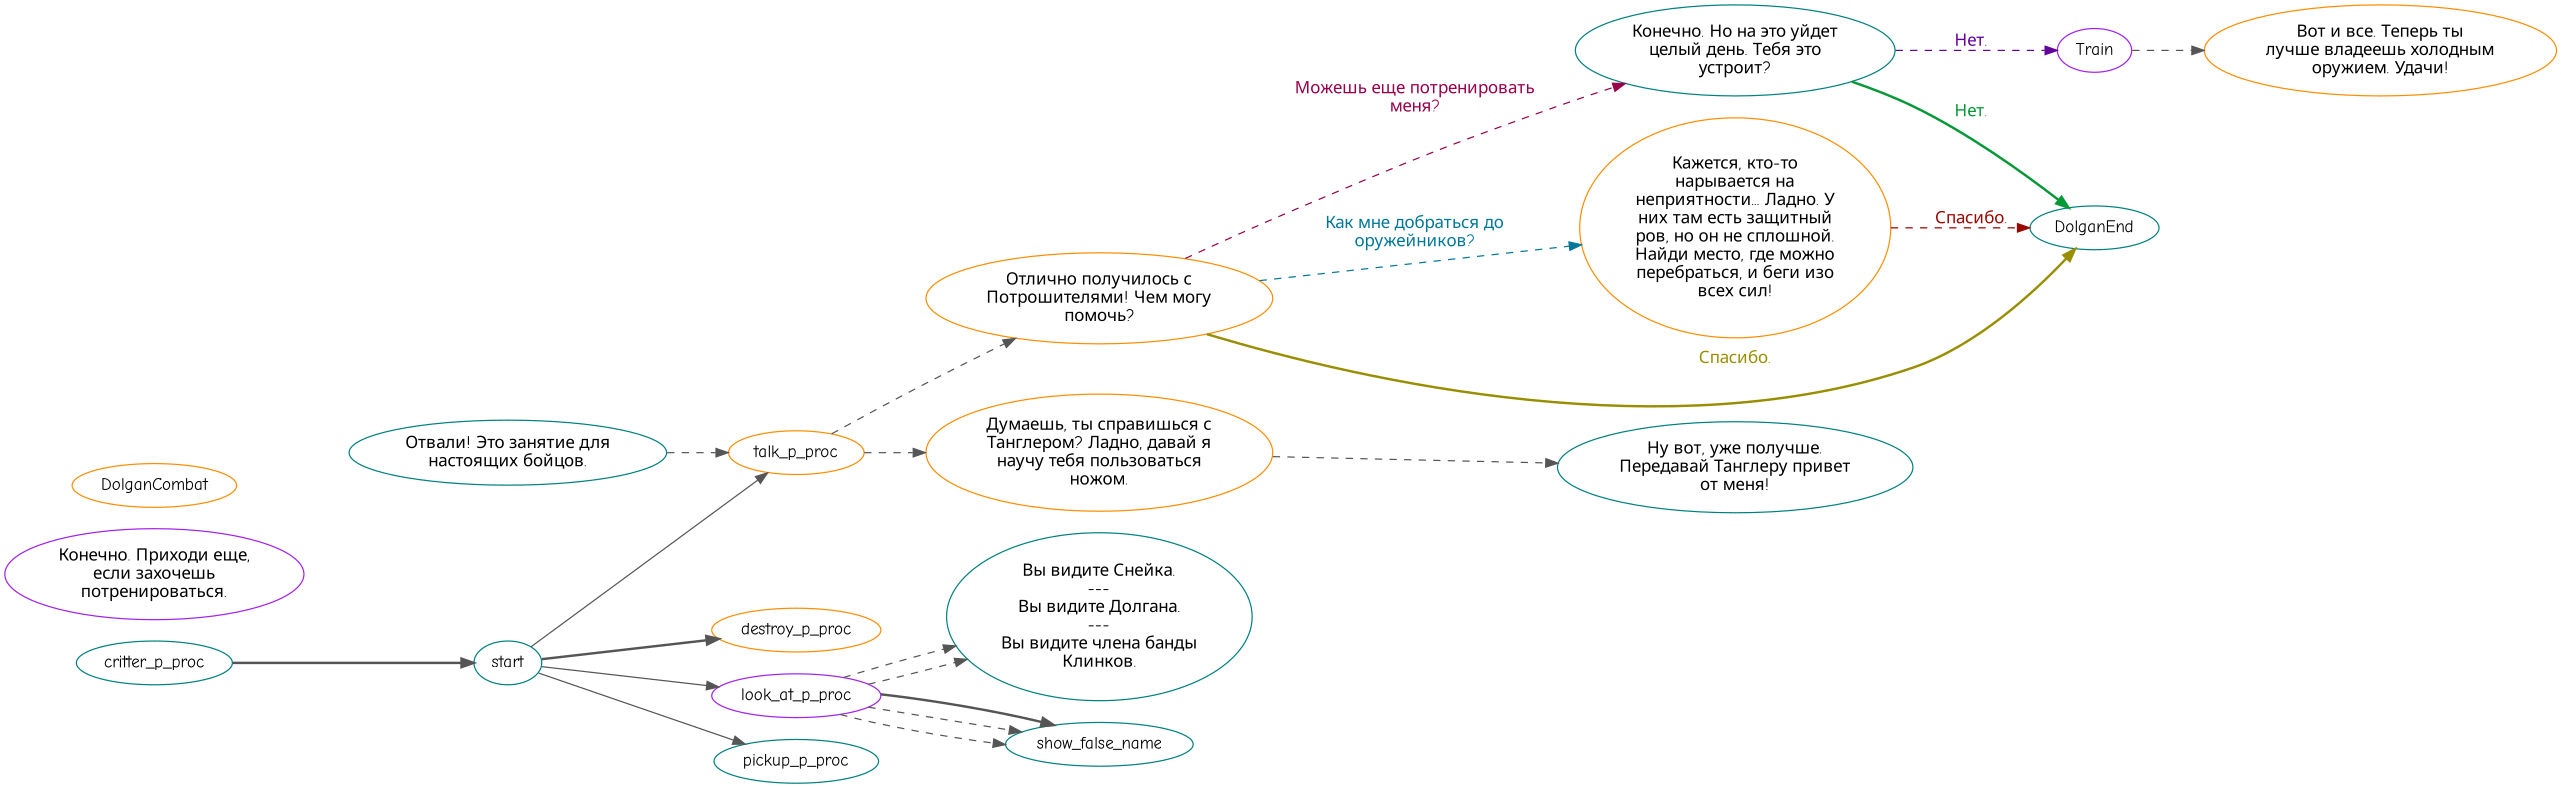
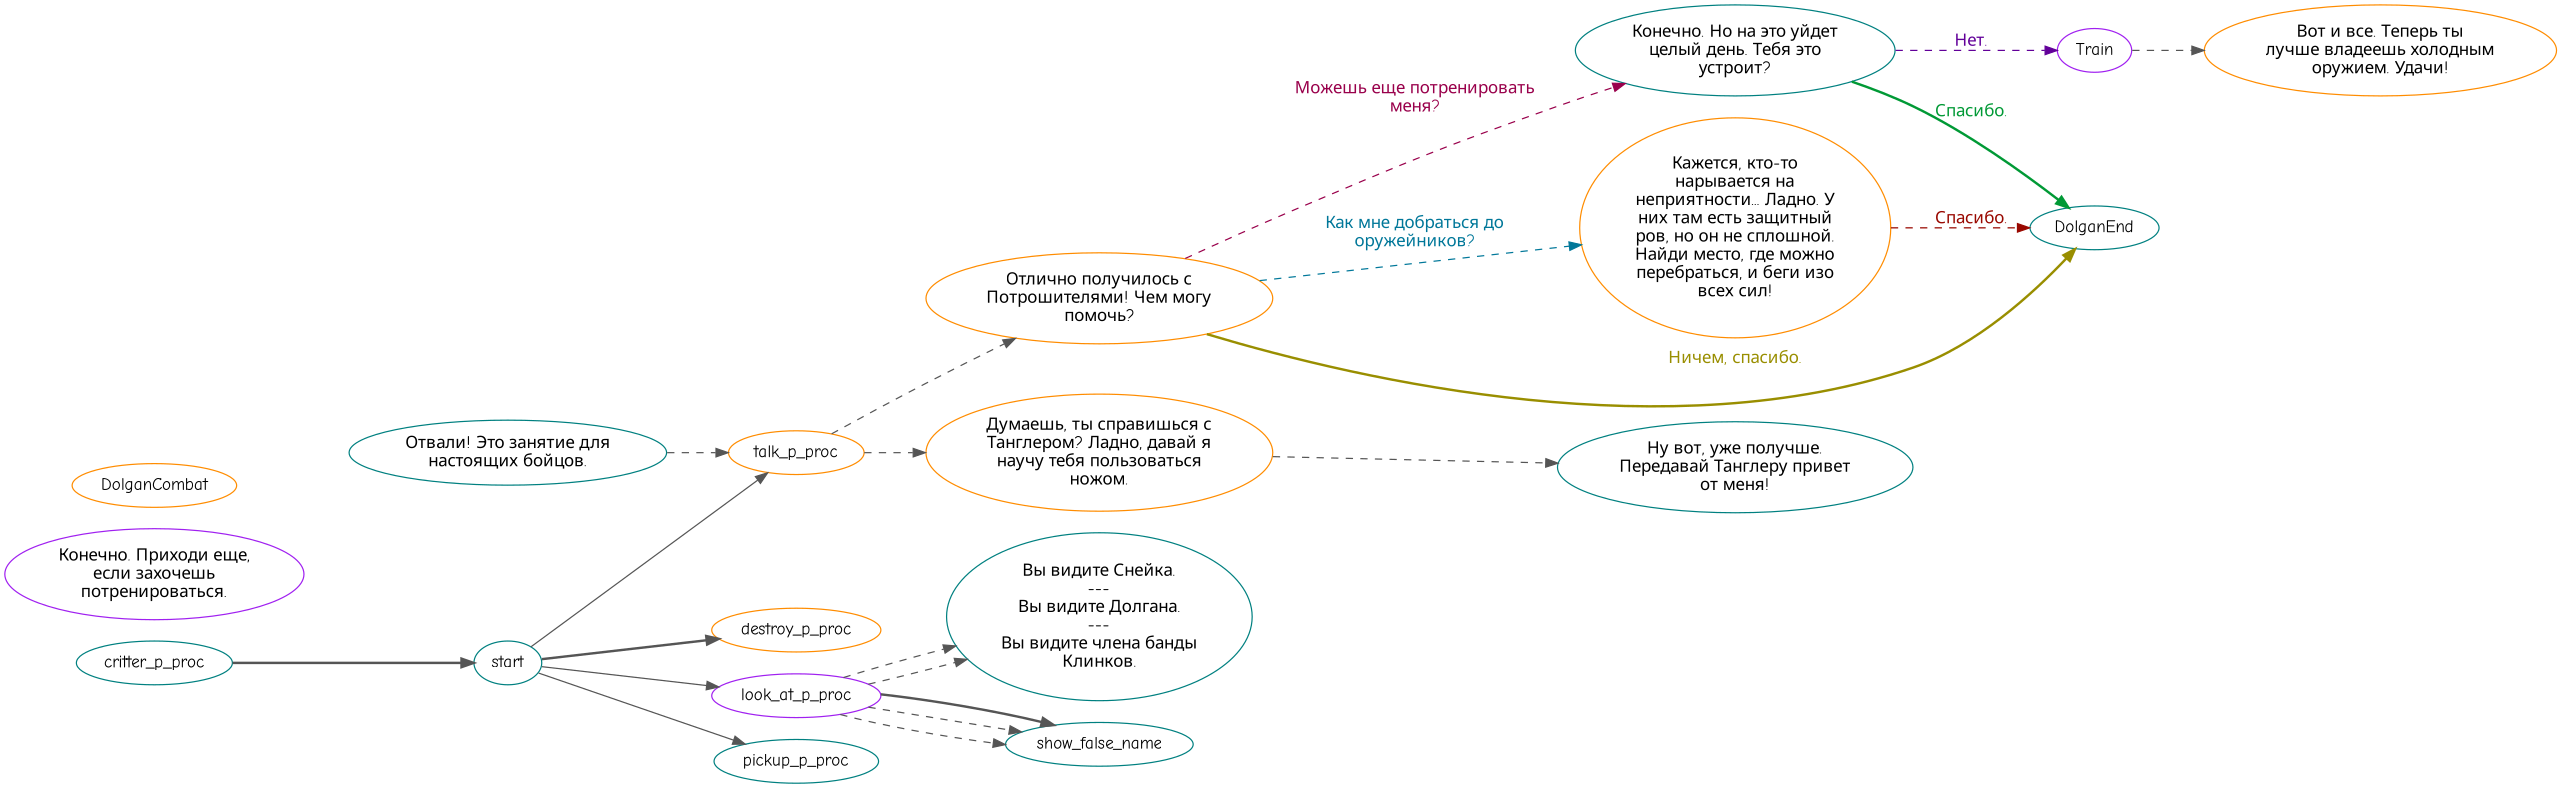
edge "Конечно. Но на это уйдет целый день. Тебя это устроит?" -> "DolganEnd": label "Нет." -> "Спасибо."
edge "Отлично получилось с Потрошителями! Чем могу помочь?" -> "DolganEnd": label "Спасибо." -> "Ничем, спасибо."
